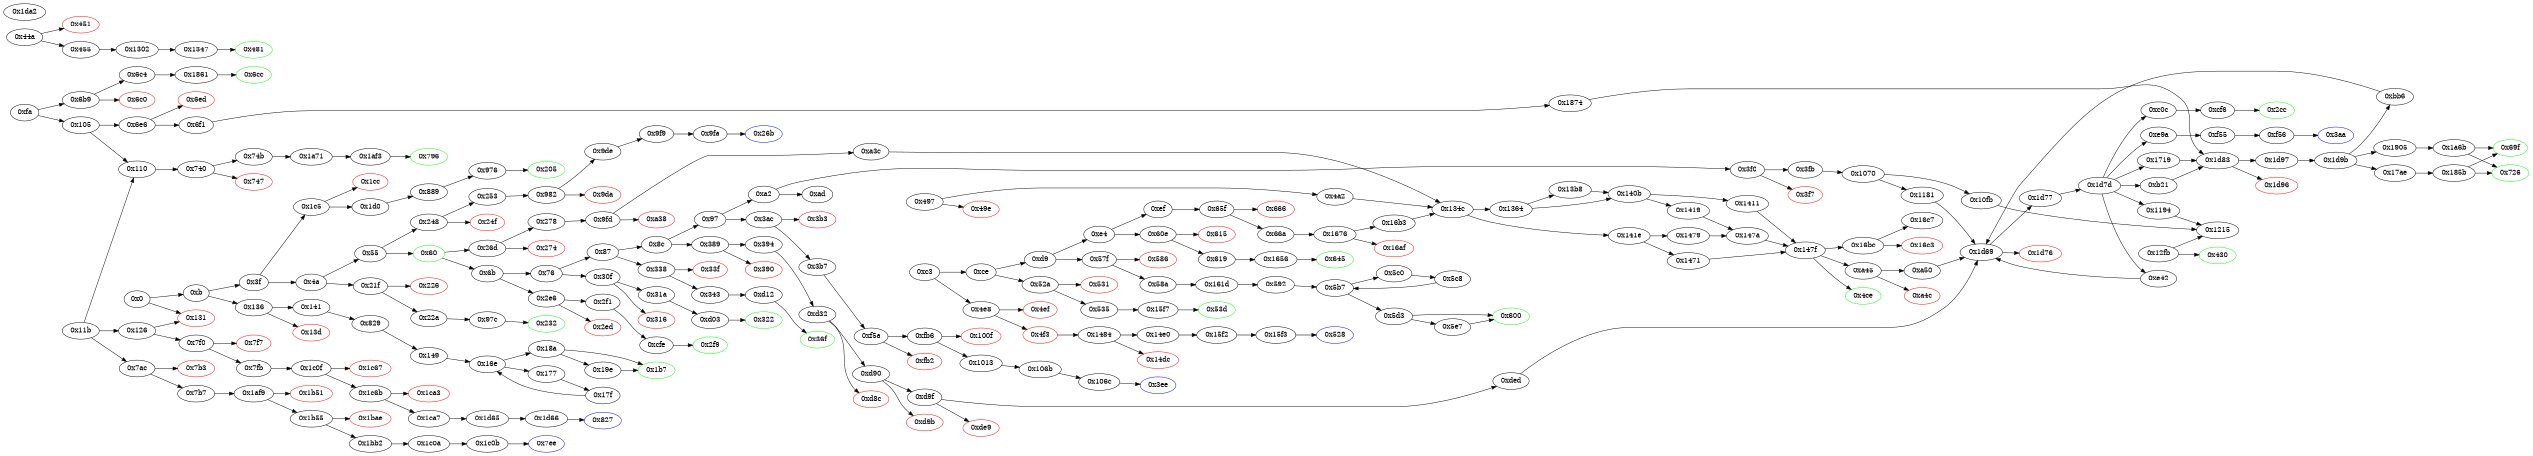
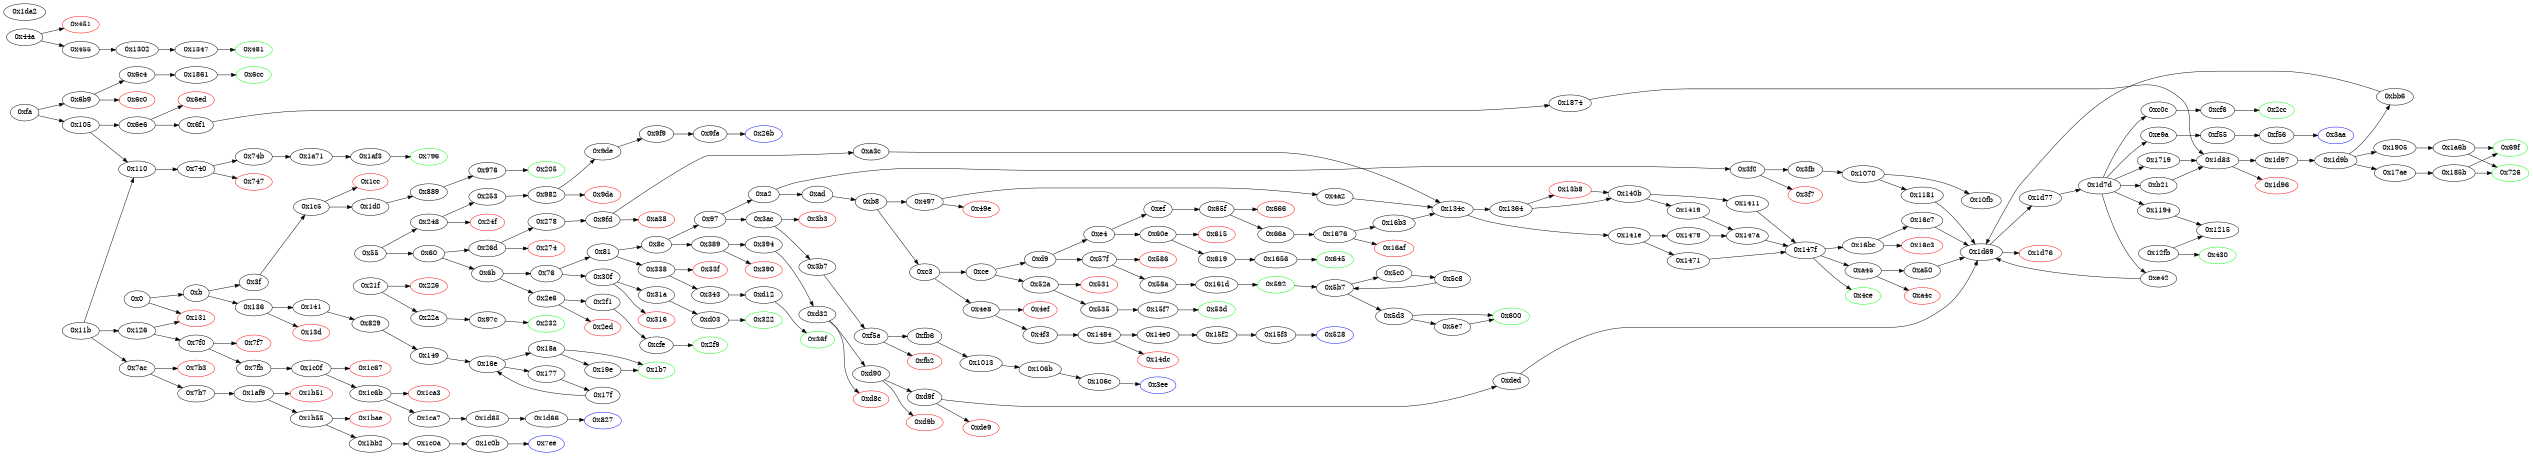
node "0x13b8": color black -> red
node "0xb8": added
edge "0x10fb" -> "0x1215": removed
edge "0x16c7" -> "0x1d69": added
node "0x87": label "0x87" -> "0x81"
node "0x60": color green -> black
node "0x4a": removed
node "0x592": color black -> green
node "0x4f3": color red -> black
node "0x100f": removed
